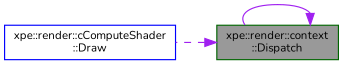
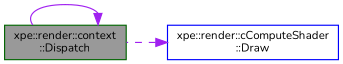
edge "xpe::render::cComputeShader ::Draw" -> "xpe::render::context ::Dispatch": reversed
